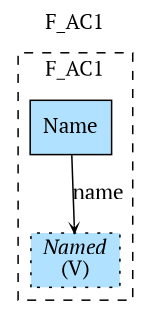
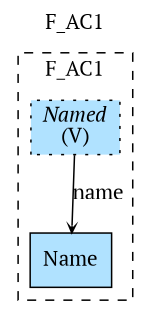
edge "Name" -> "Named": reversed
